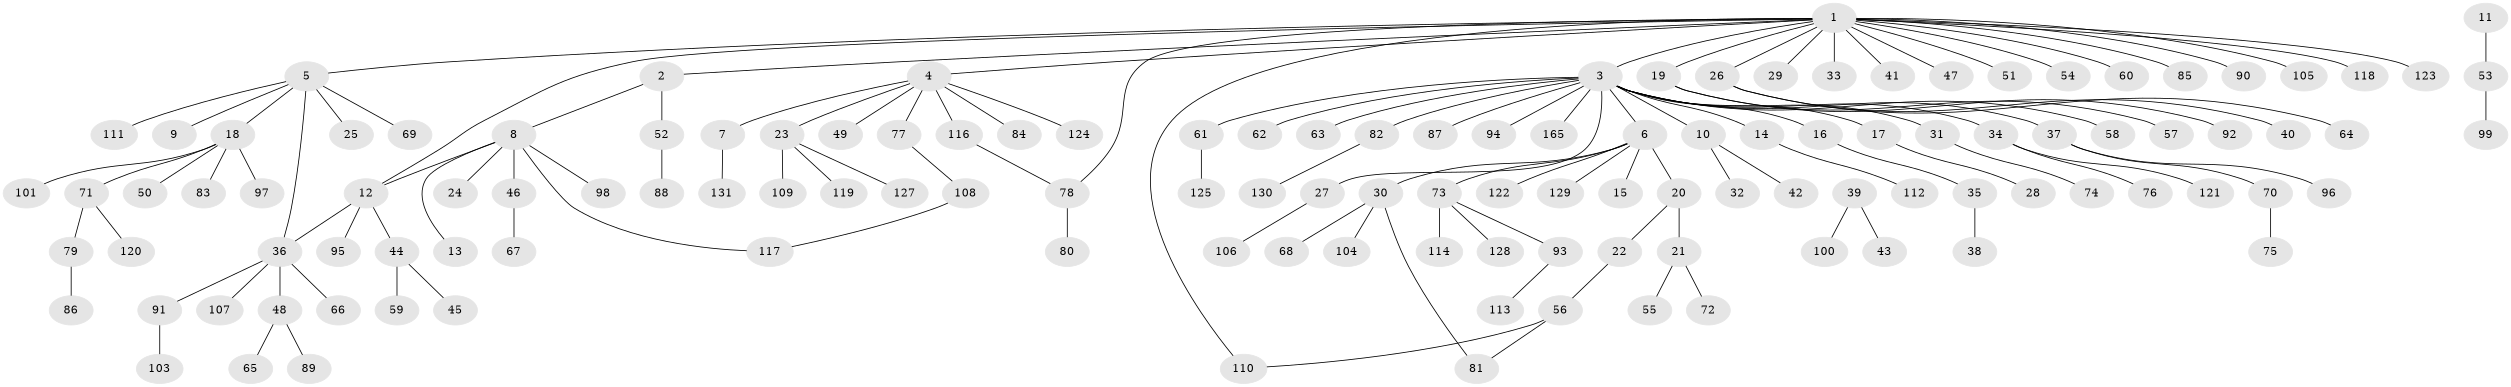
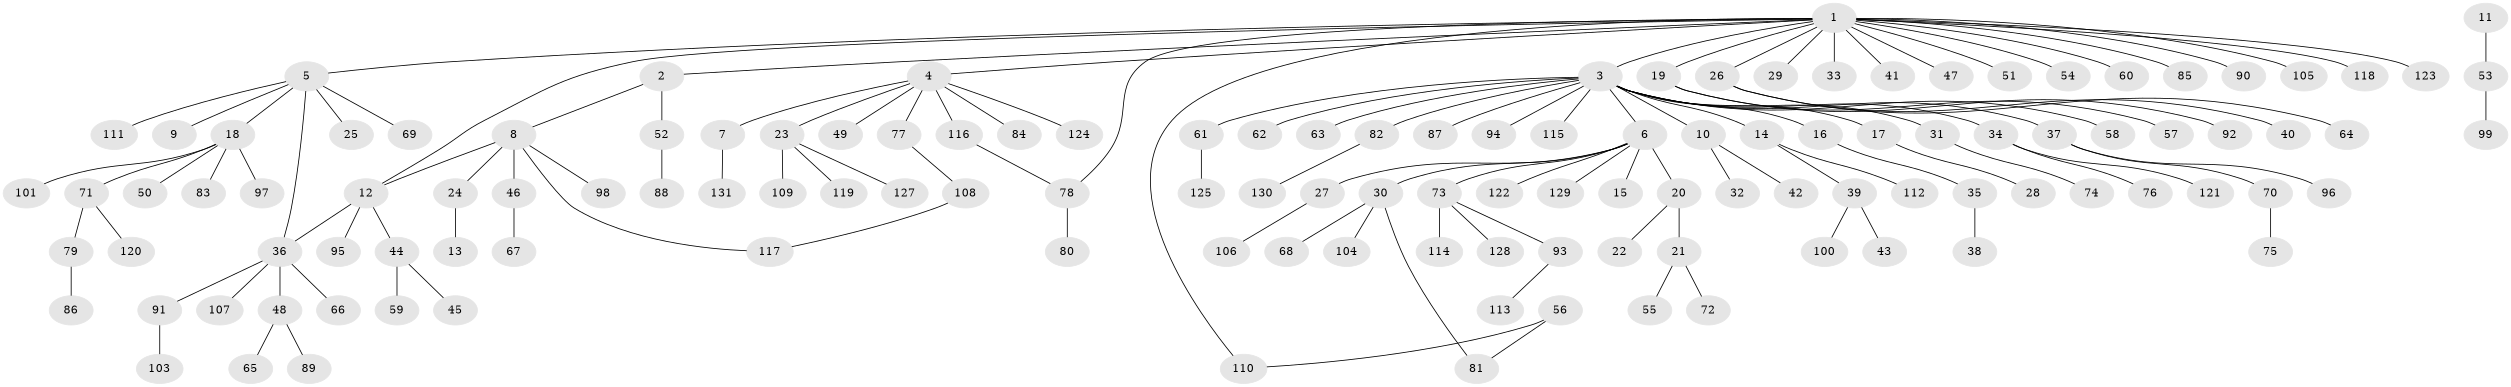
node "165": label "165" -> "115"
edge "14" -- "39": added
edge "3" -- "27": now "6" -- "27"
edge "8" -- "13": now "24" -- "13"
edge "22" -- "56": removed
